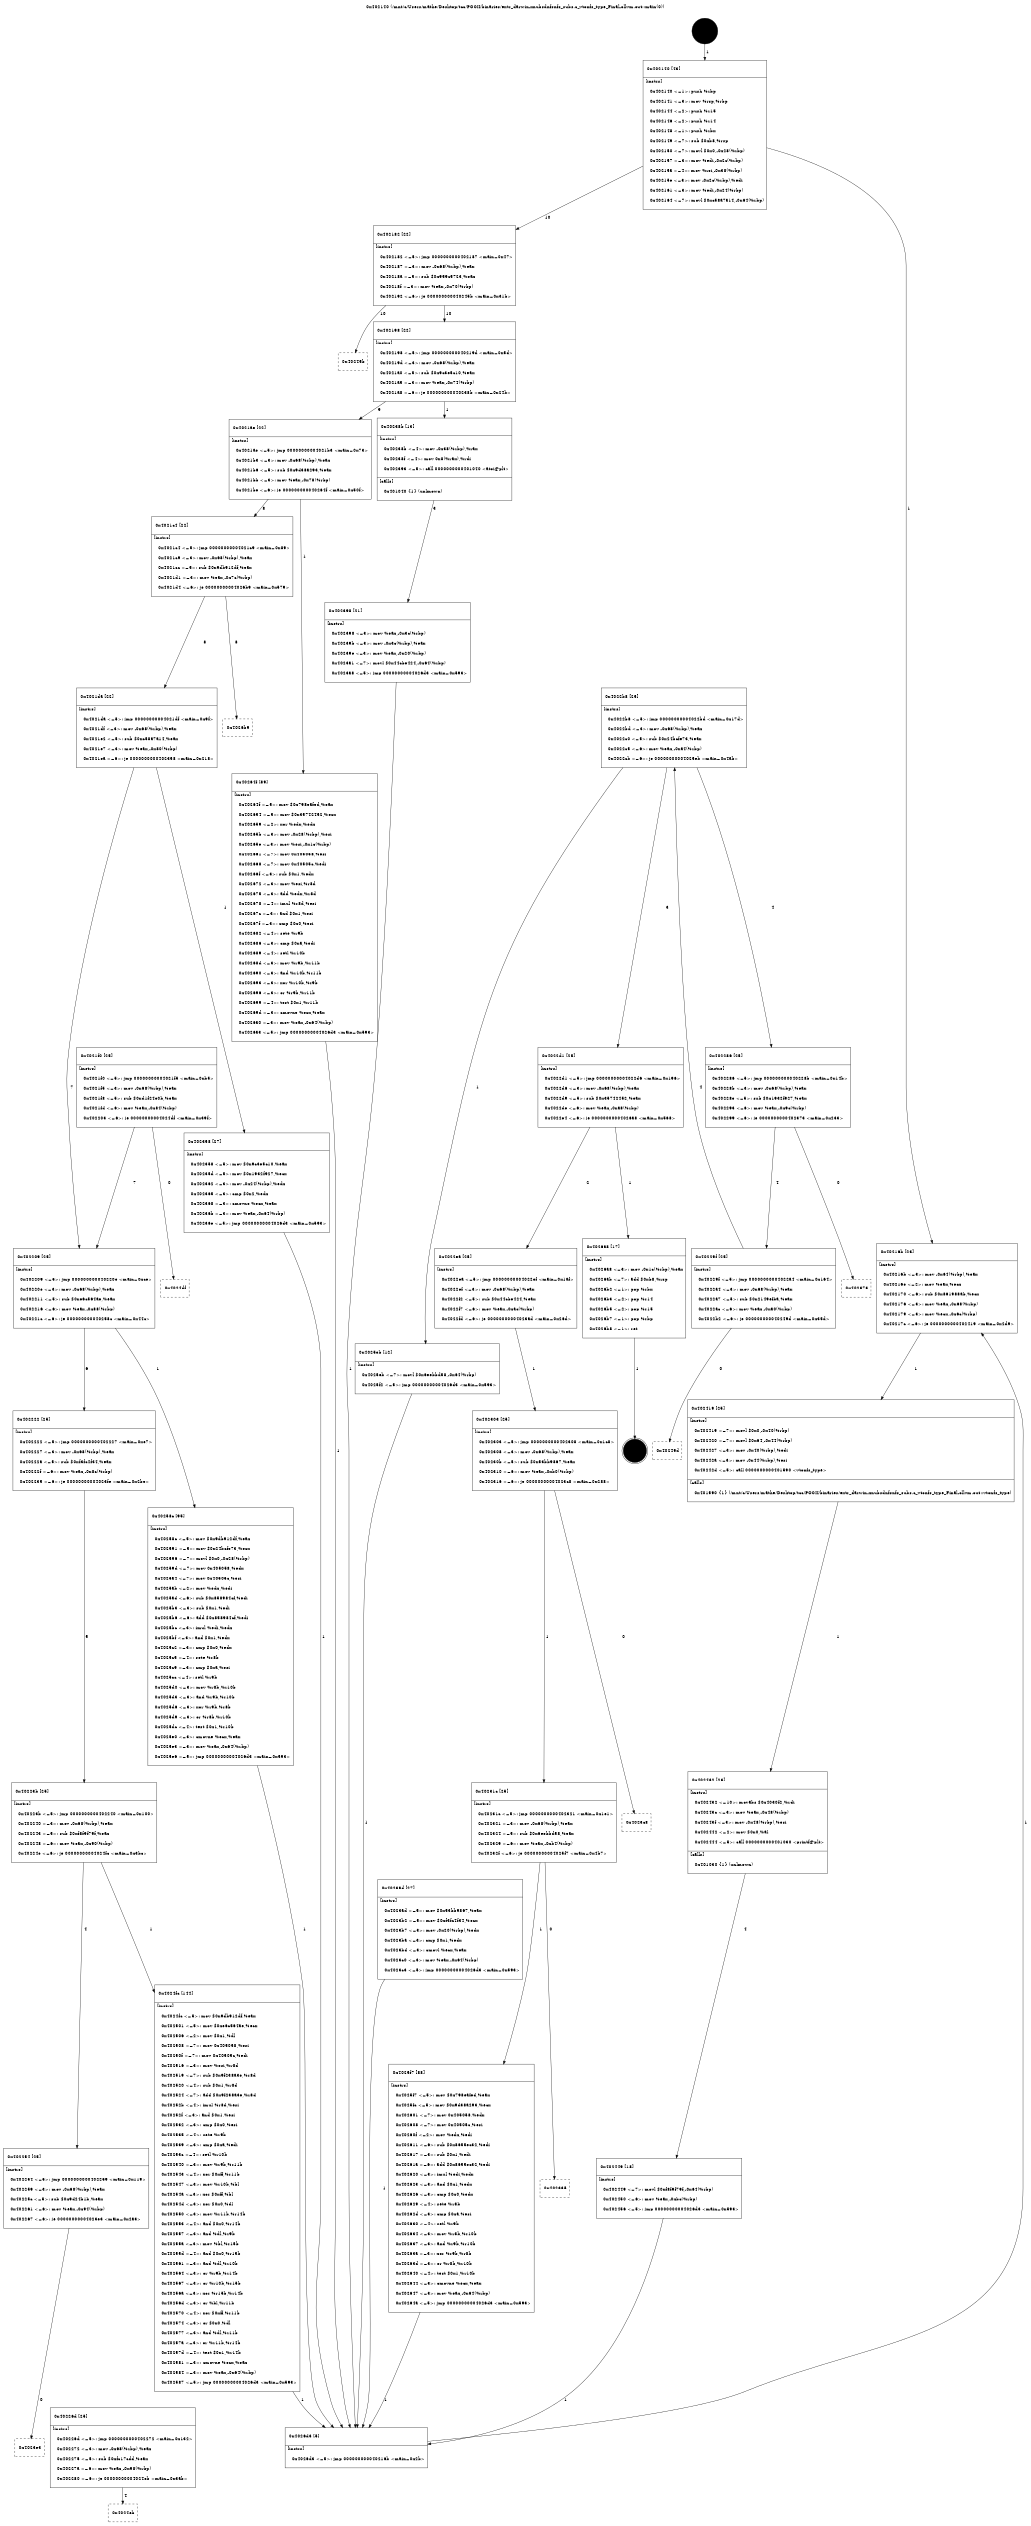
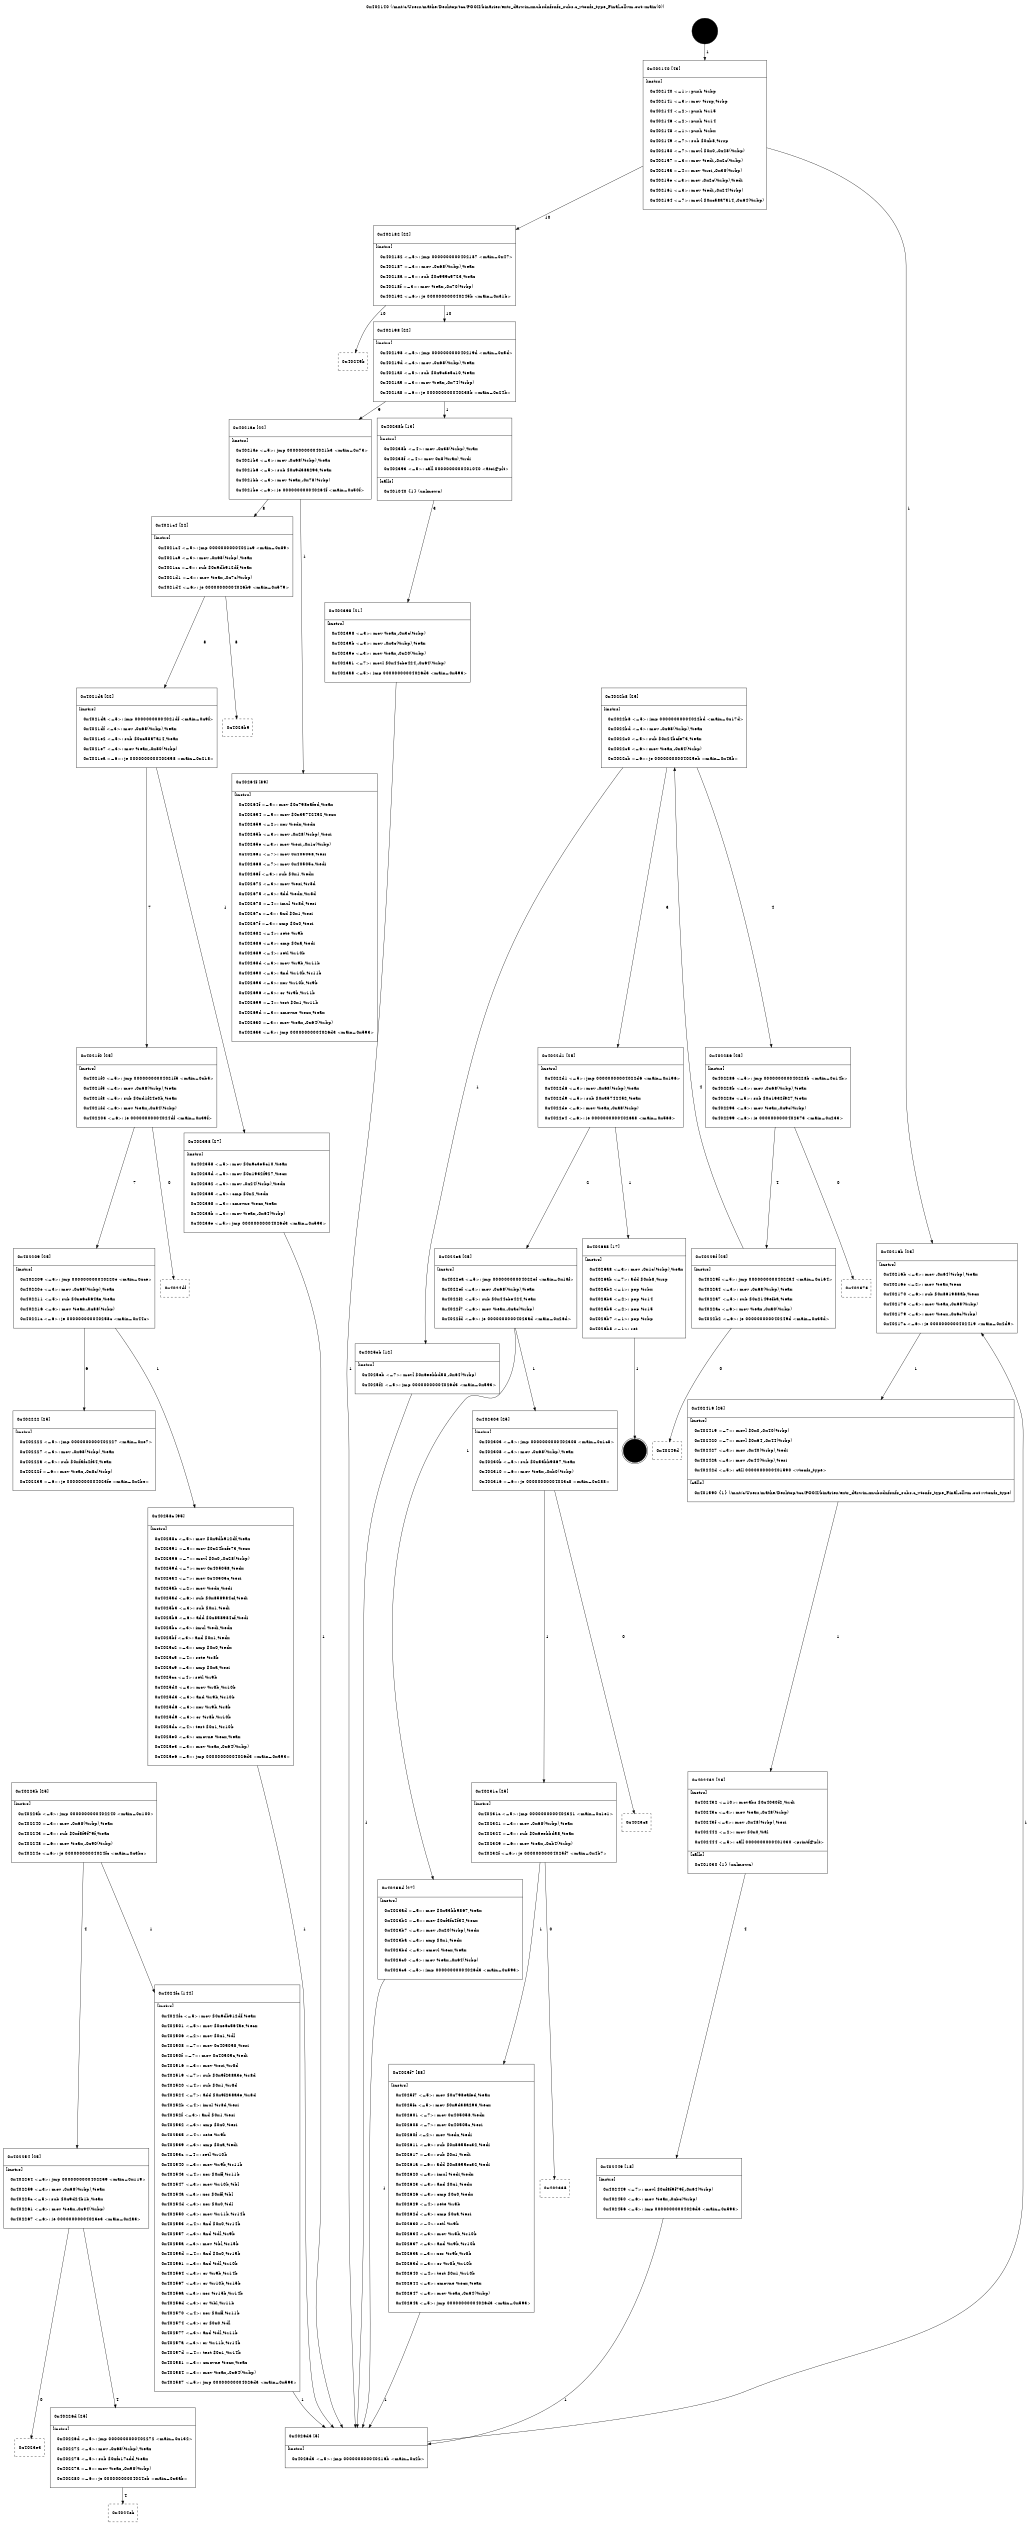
edge "0x4021da [22]" -> "0x402209 [25]": now "0x4021da [22]" -> "0x4021f0 [25]"
edge "0x4022ea [25]" -> "0x4023ad [27]": added, label "1"
edge "0x402222 [25]" -> "0x40223b [25]": removed, label "5"
edge "0x40264f [89]" -> "0x4026d3 [5]": removed, label "1"
edge "0x402254 [25]" -> "0x40226d [25]": added, label "4"
